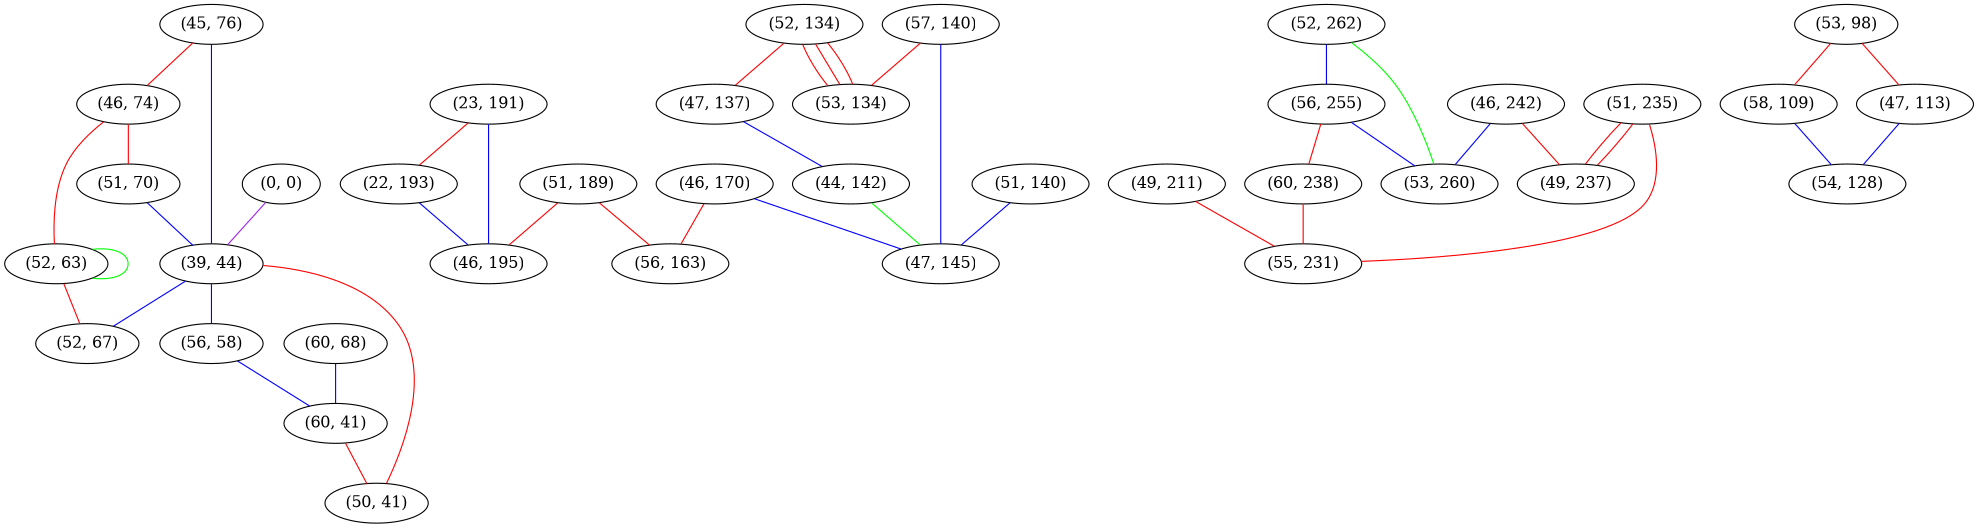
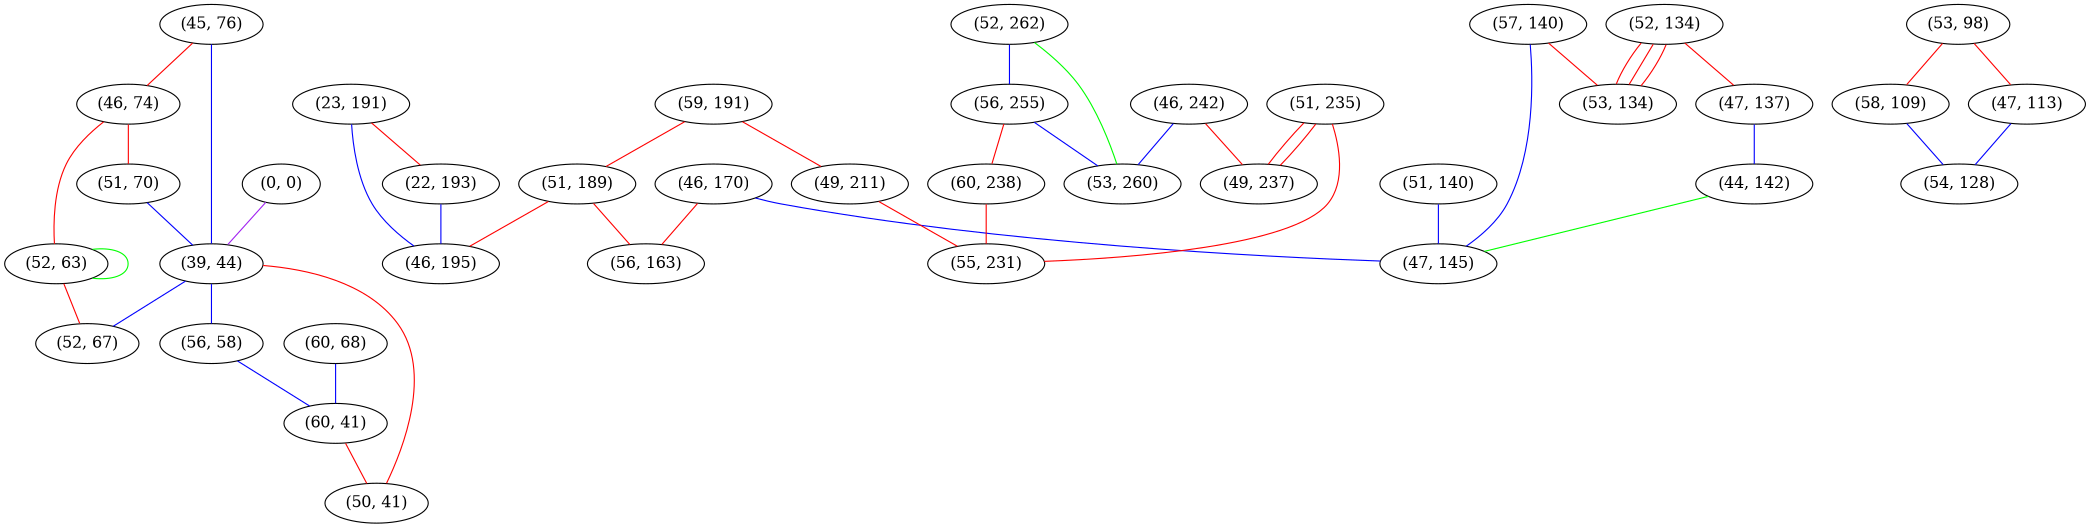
node "(59, 191)": added
